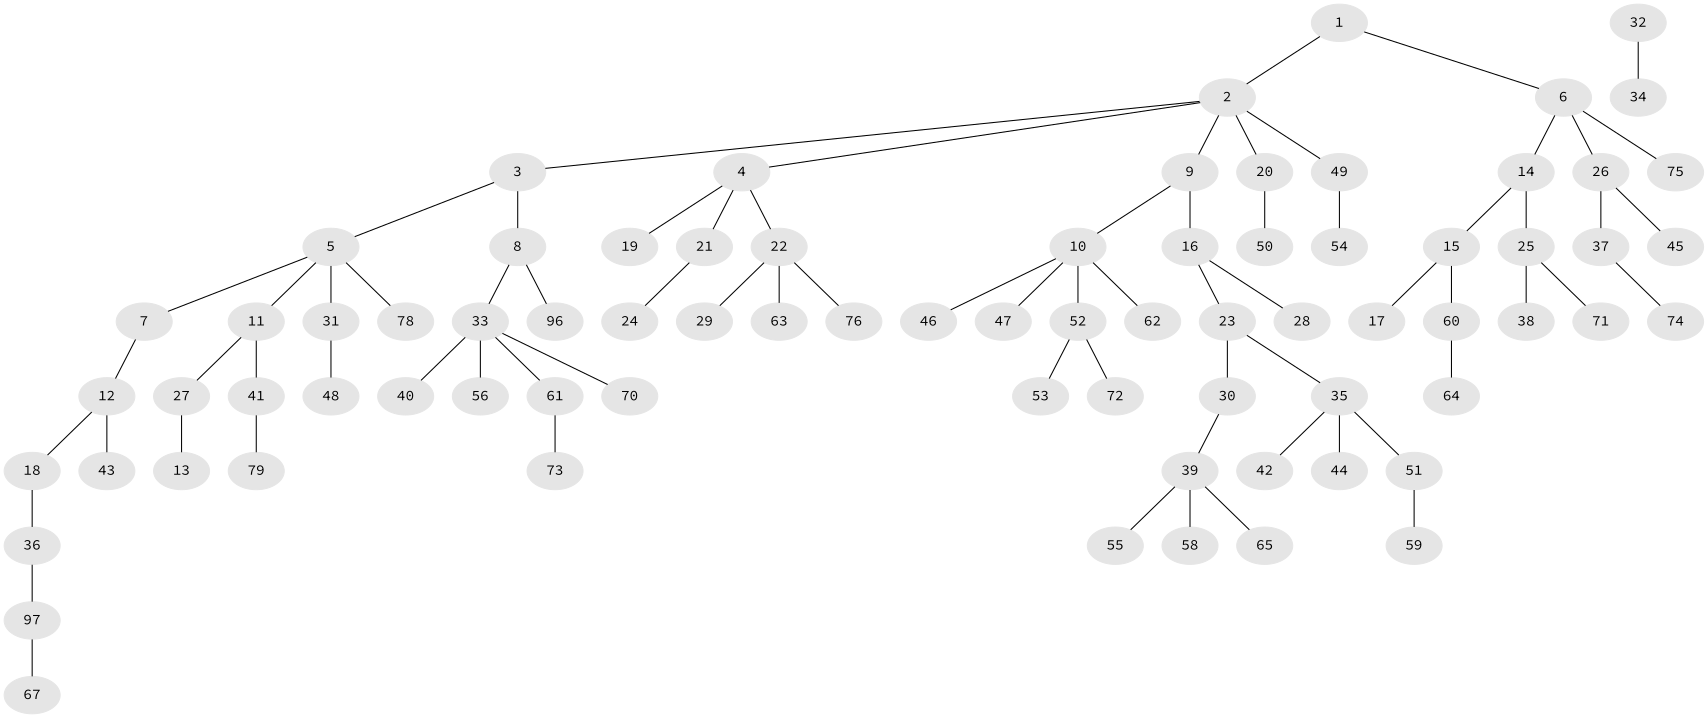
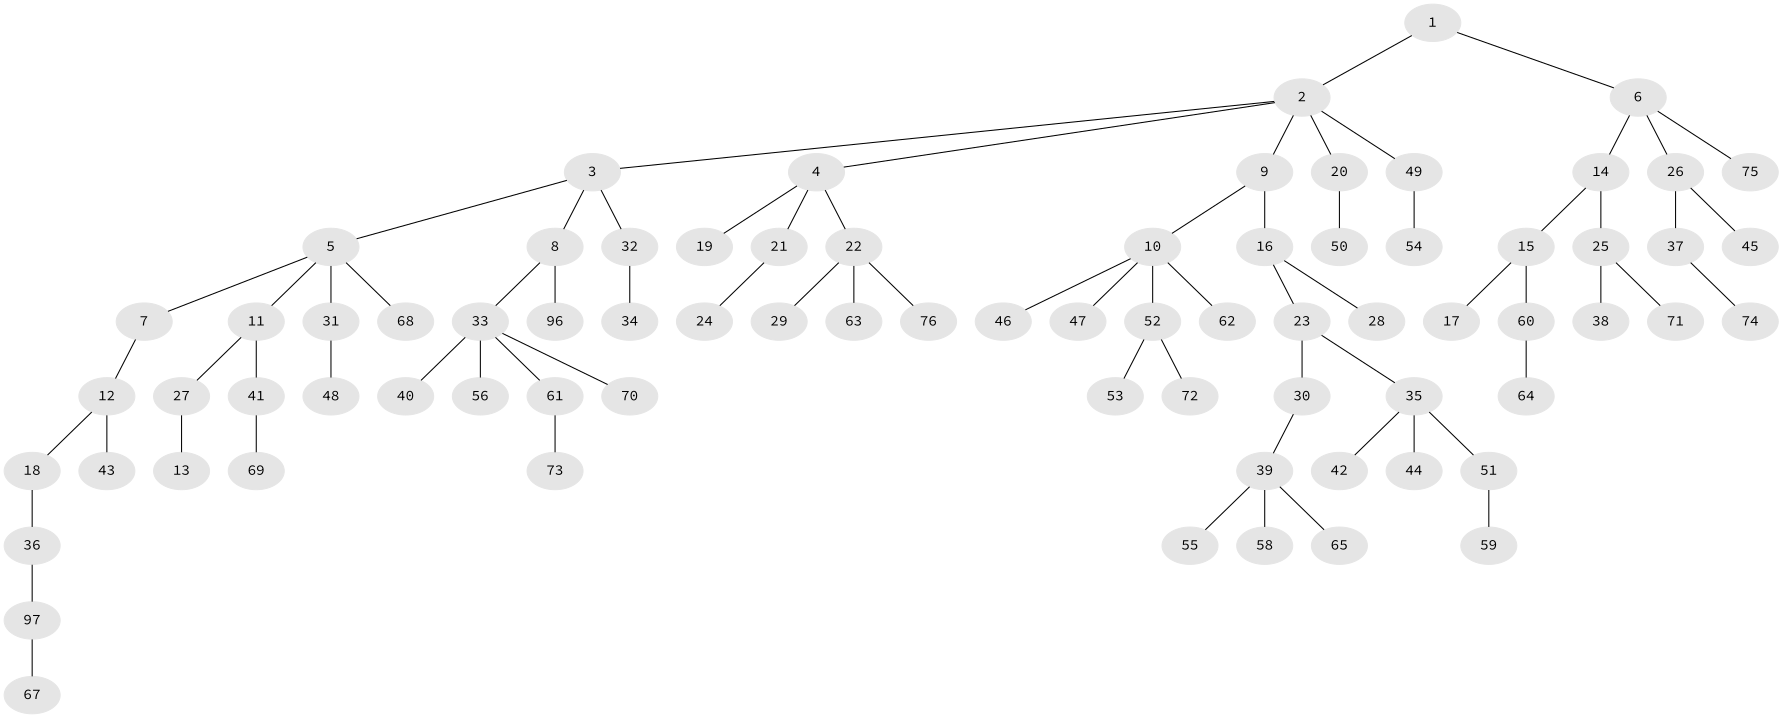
edge "3" -- "32": added
node "78": label "78" -> "68"
node "79": label "79" -> "69"
